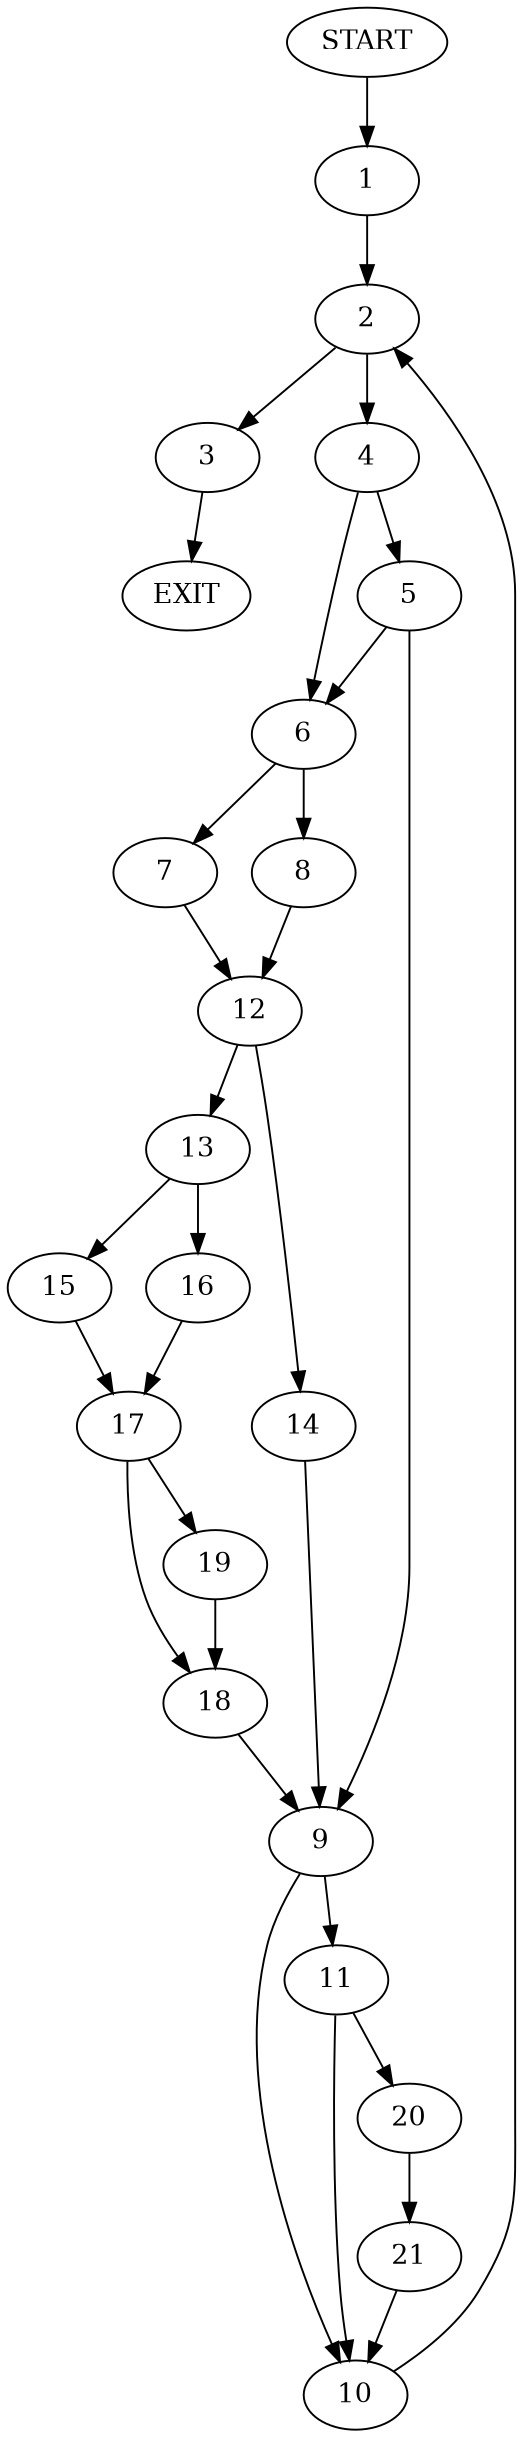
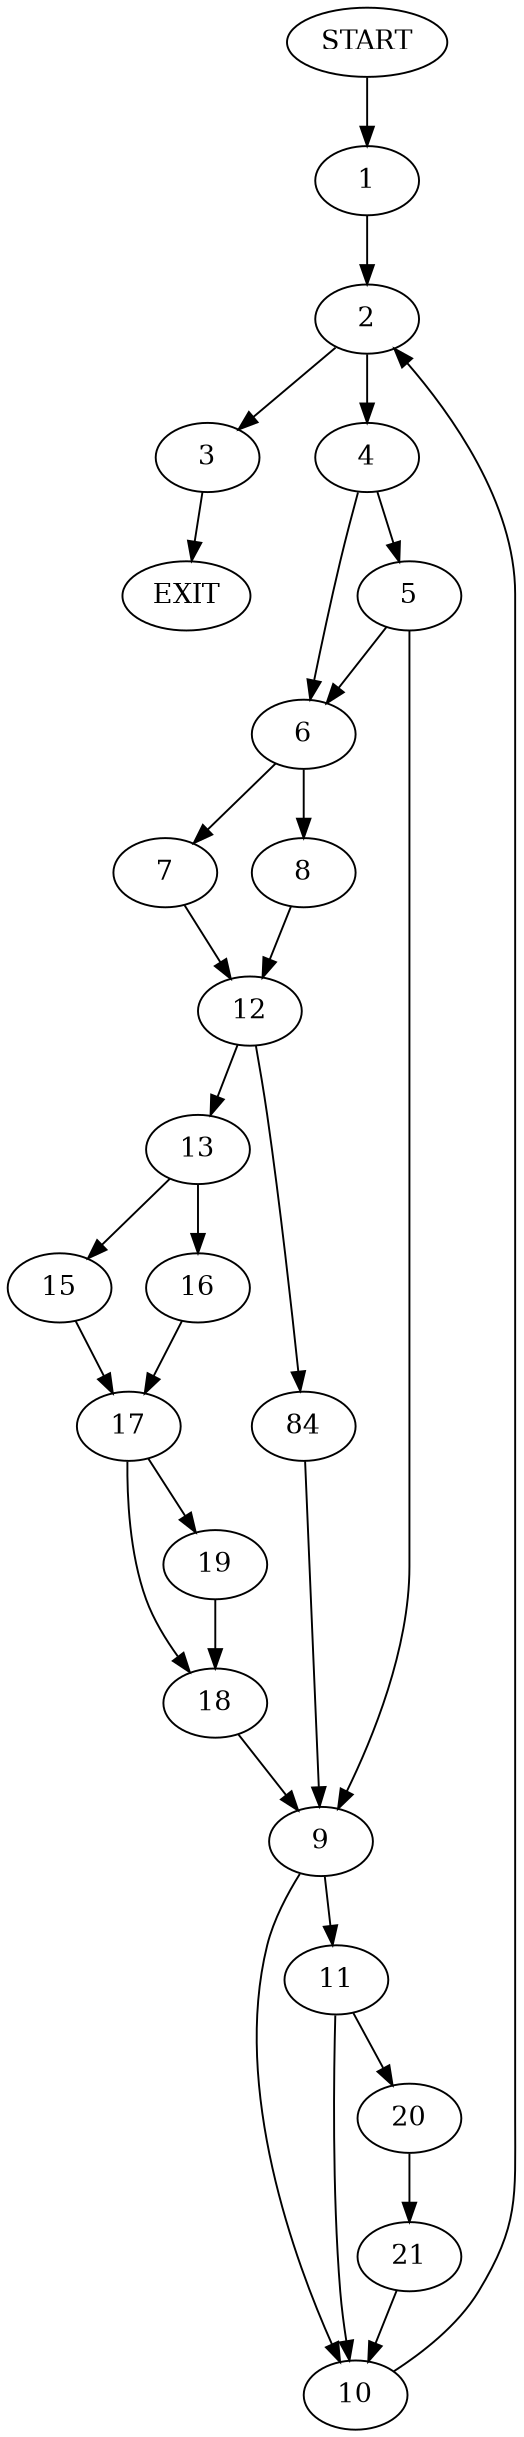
node "14": label "14" -> "84"
